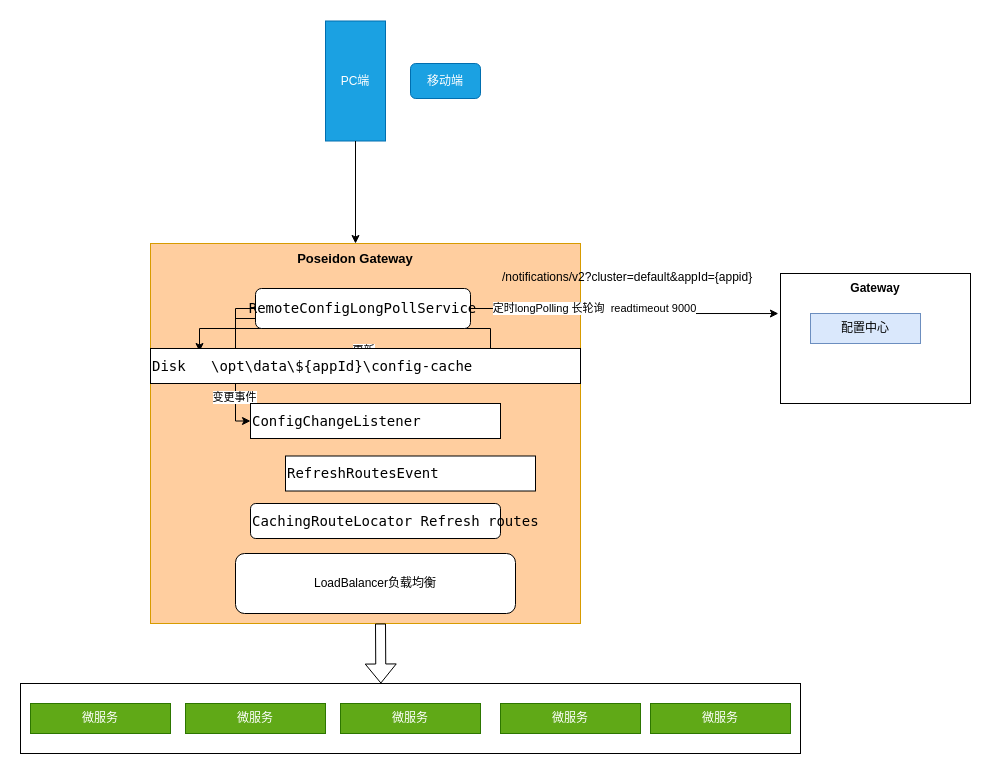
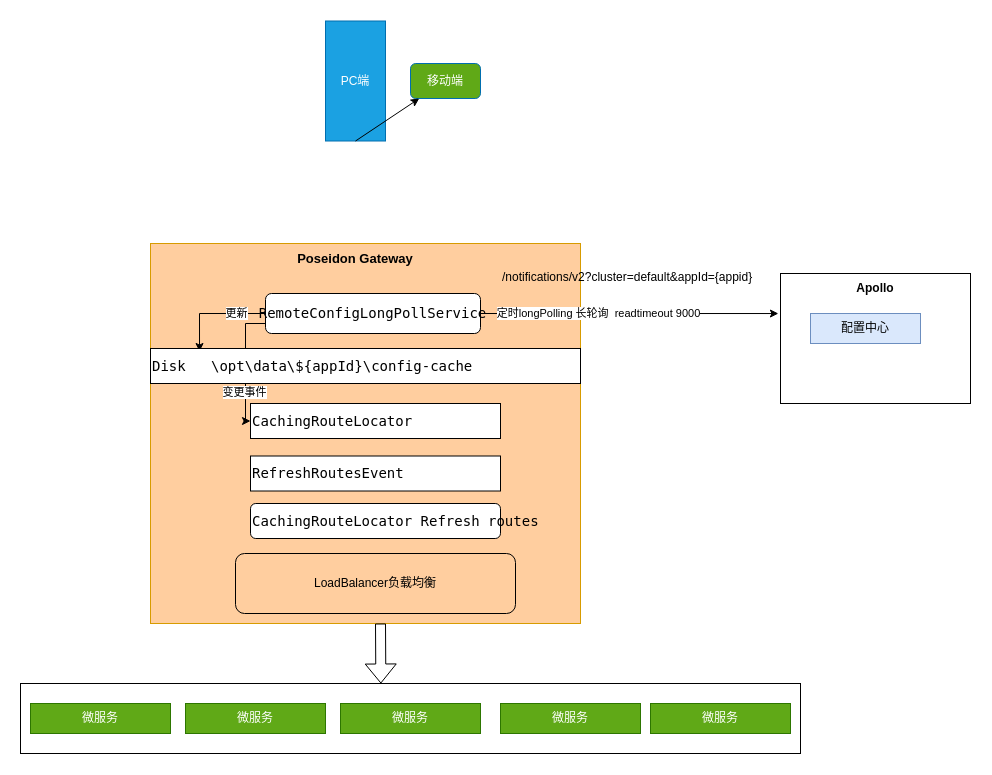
node "移动端": fillcolor #1ba1e2 -> #60a917
edge "PC端" -> "Poseidon Gateway": now "PC端" -> "移动端"
node "Gateway": label "Gateway" -> "Apollo"
node "RemoteConfigLongPollService": moved (363, 309) -> (373, 314)
node "ConfigChangeListener": label "ConfigChangeListener" -> "CachingRouteLocator"
node "RefreshRoutesEvent": moved (411, 474) -> (376, 474)
node "LoadBalancer负载均衡": fillcolor #ffffff -> #ffce9f
